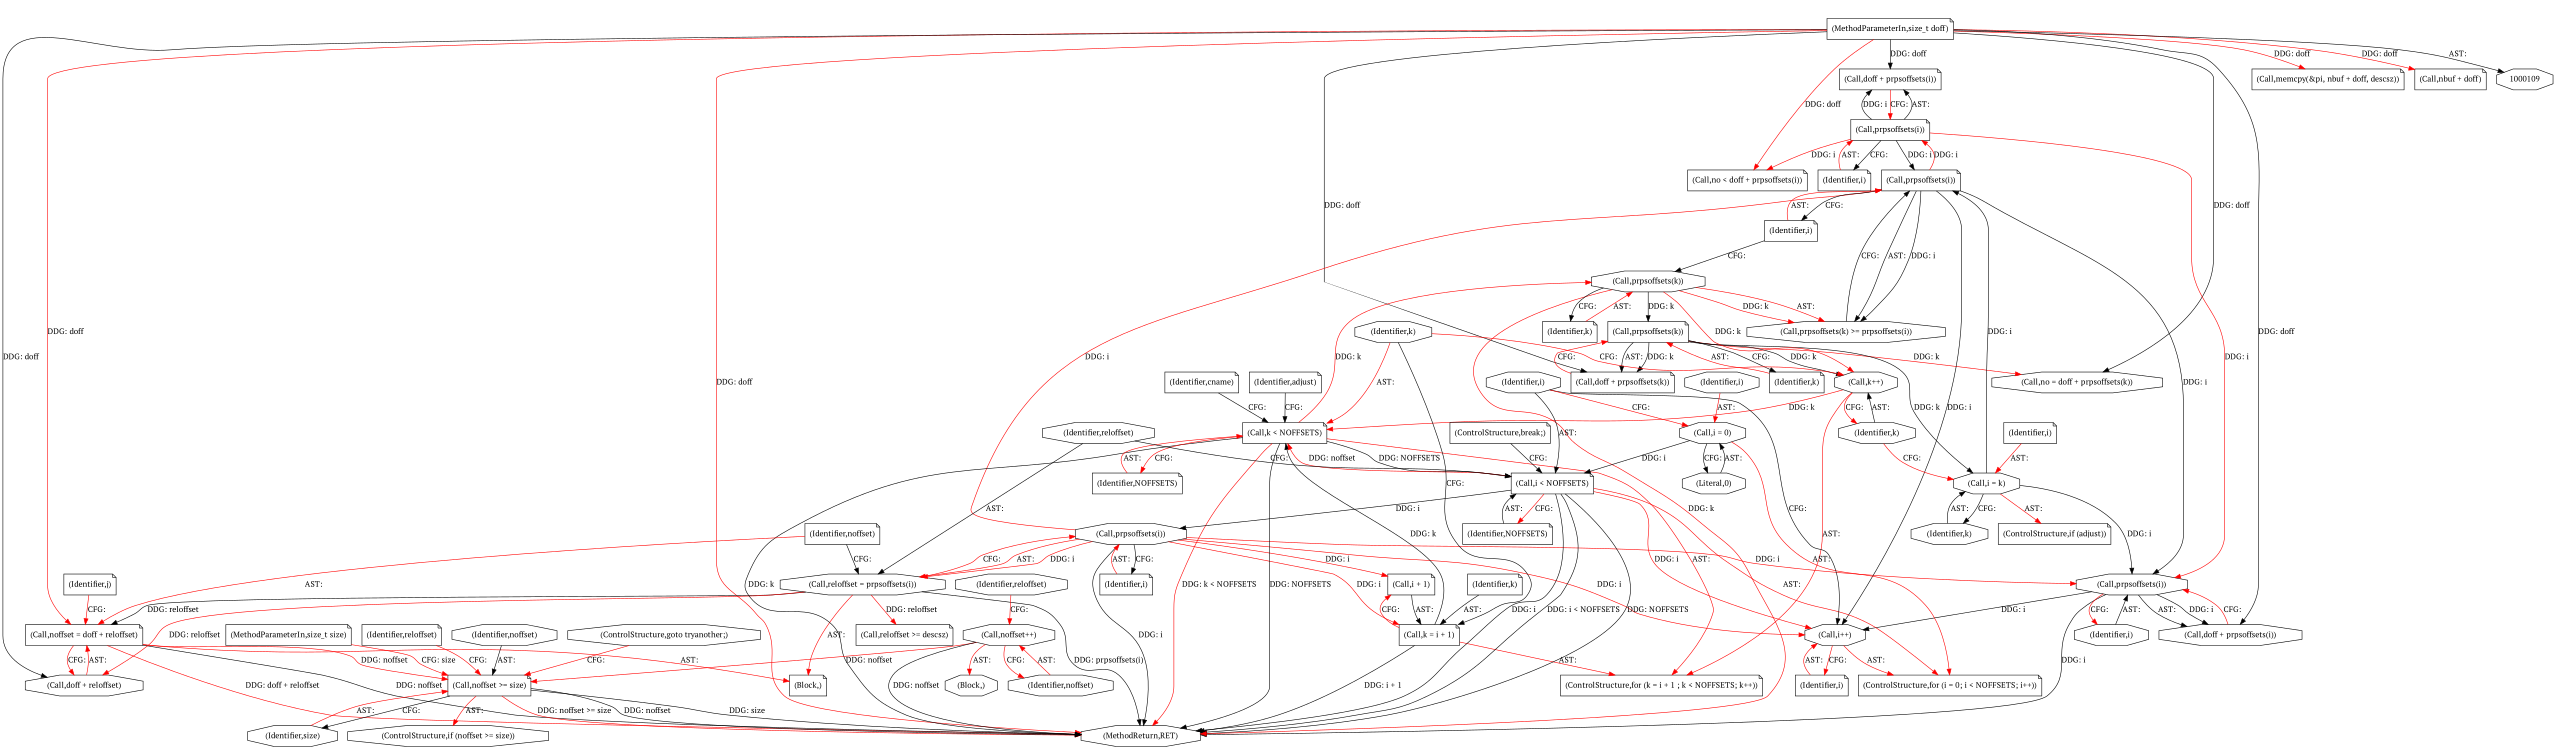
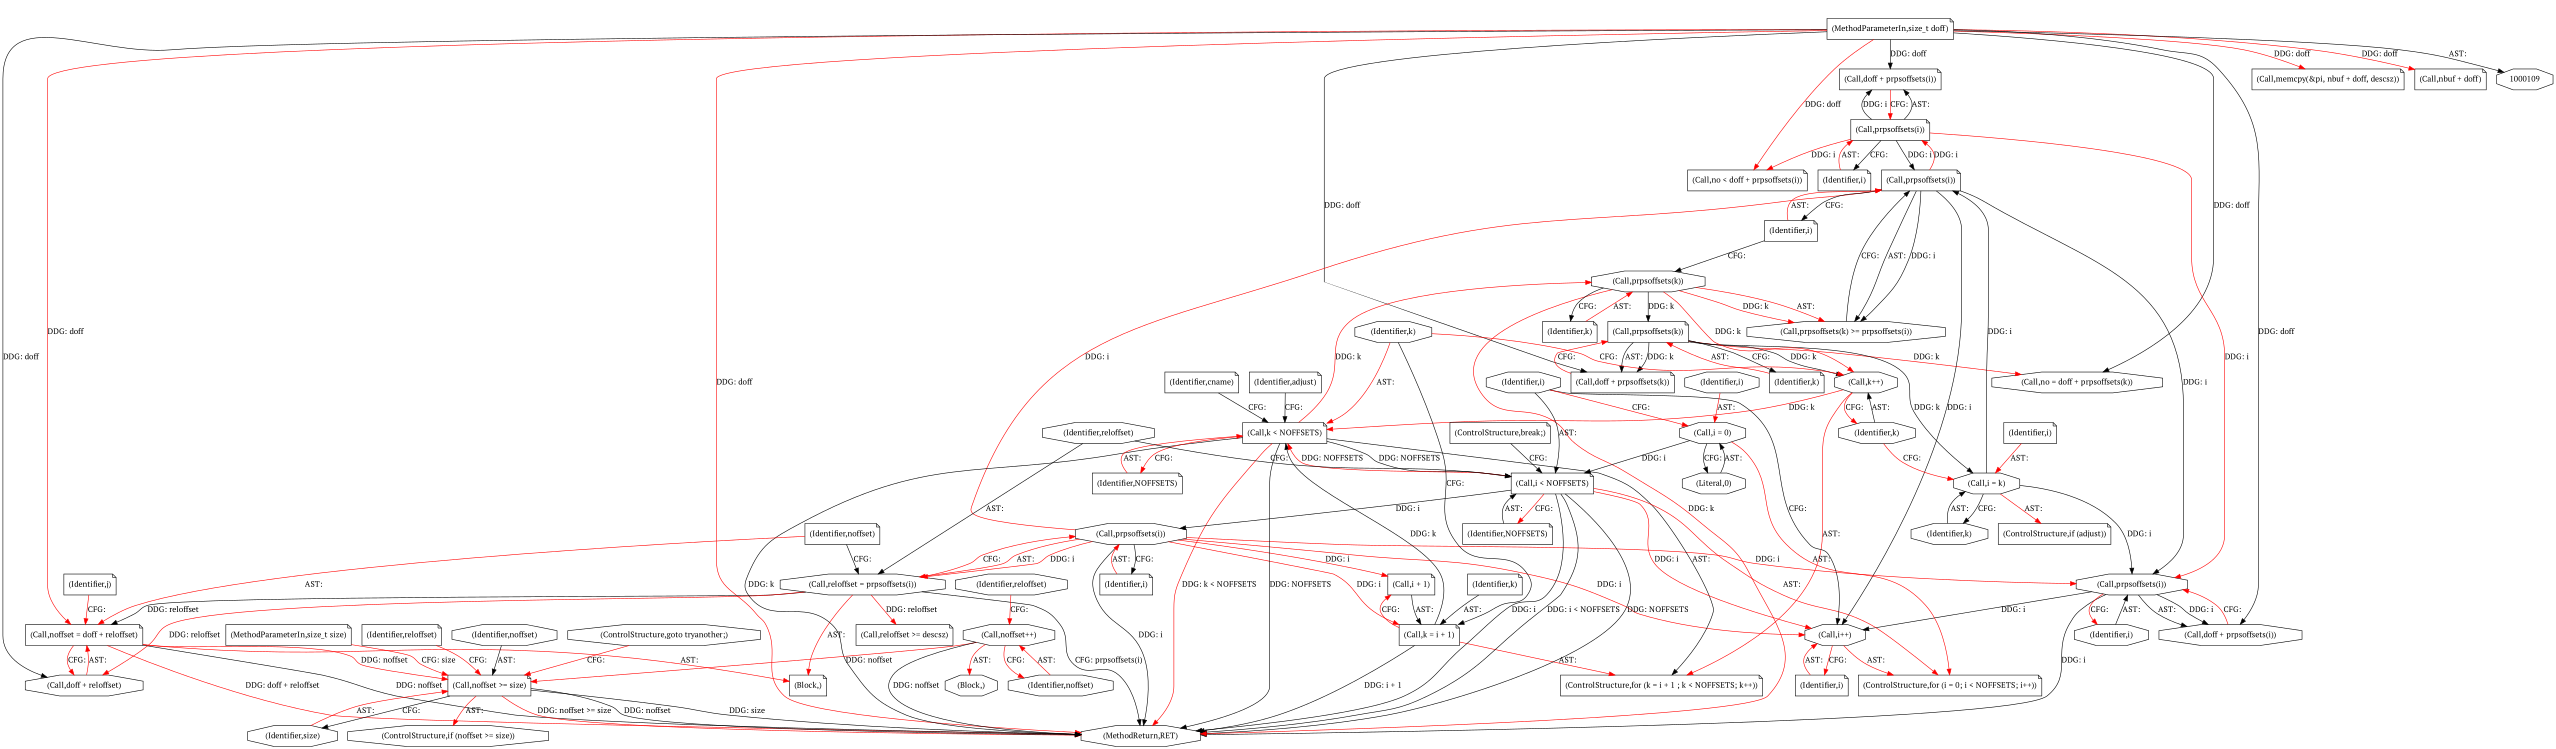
edge "(Call,i < NOFFSETS)" -> "(Call,k < NOFFSETS)": label "DDG: noffset" -> "DDG: NOFFSETS"
edge "(Call,k < NOFFSETS)" -> "(ControlStructure,for (k = i + 1 ; k < NOFFSETS; k++))": color red -> black
edge "(Call,reloffset = prpsoffsets(i))" -> "(MethodReturn,RET)": label "DDG: prpsoffsets(i)" -> "CFG: prpsoffsets(i)"
